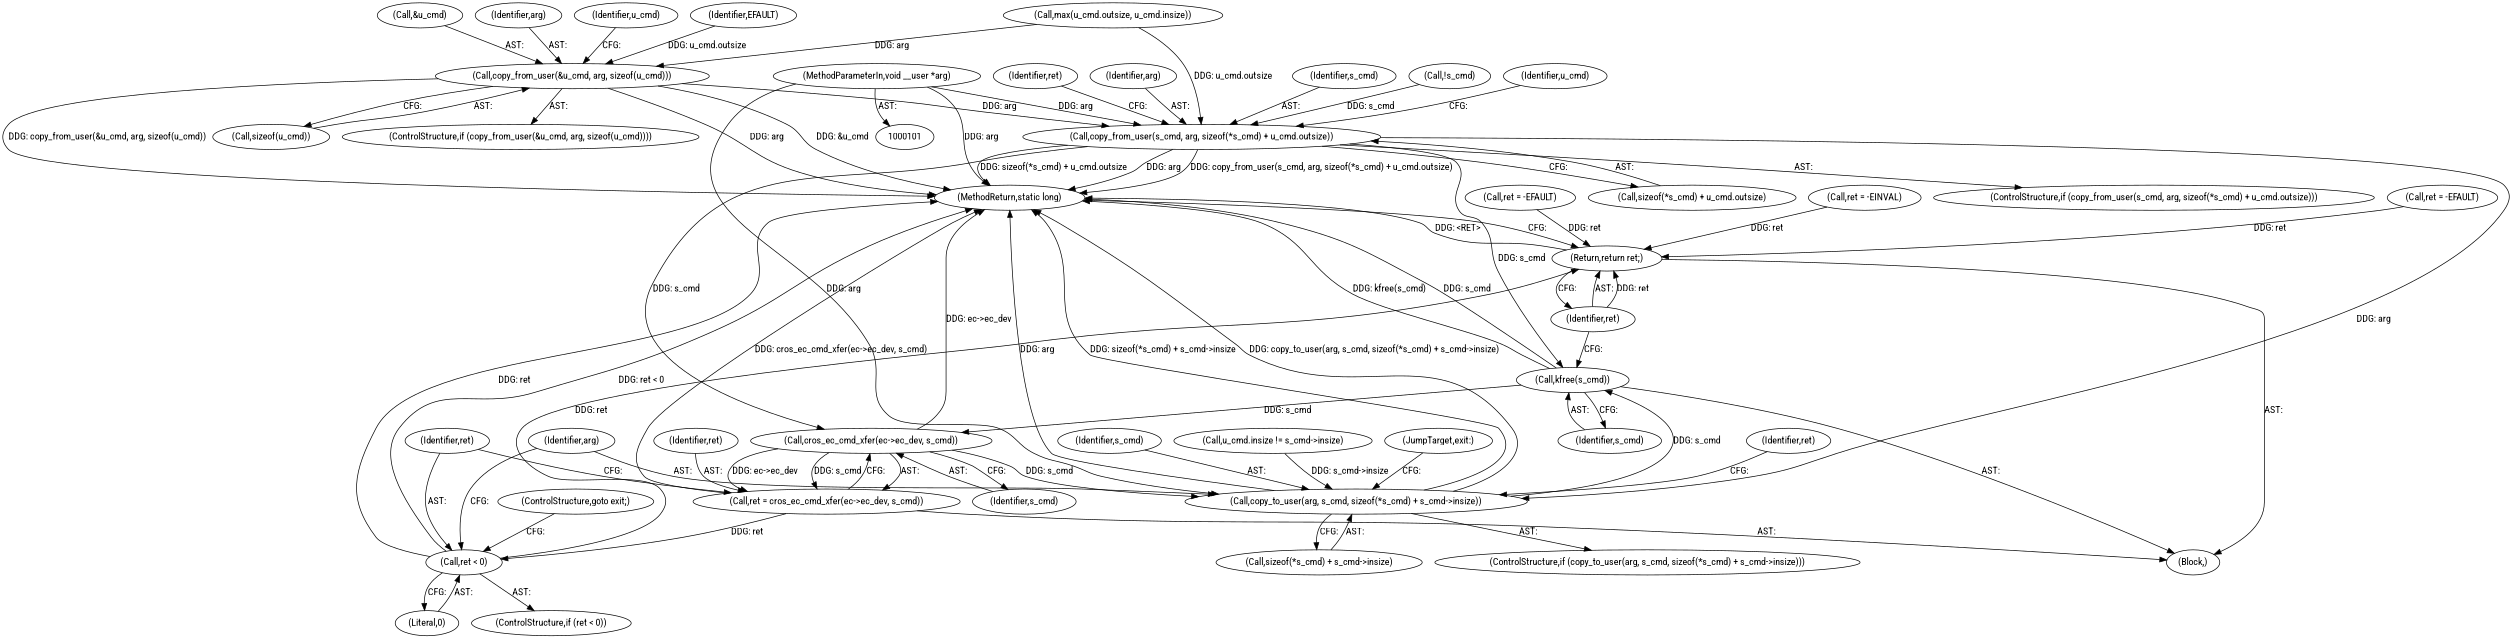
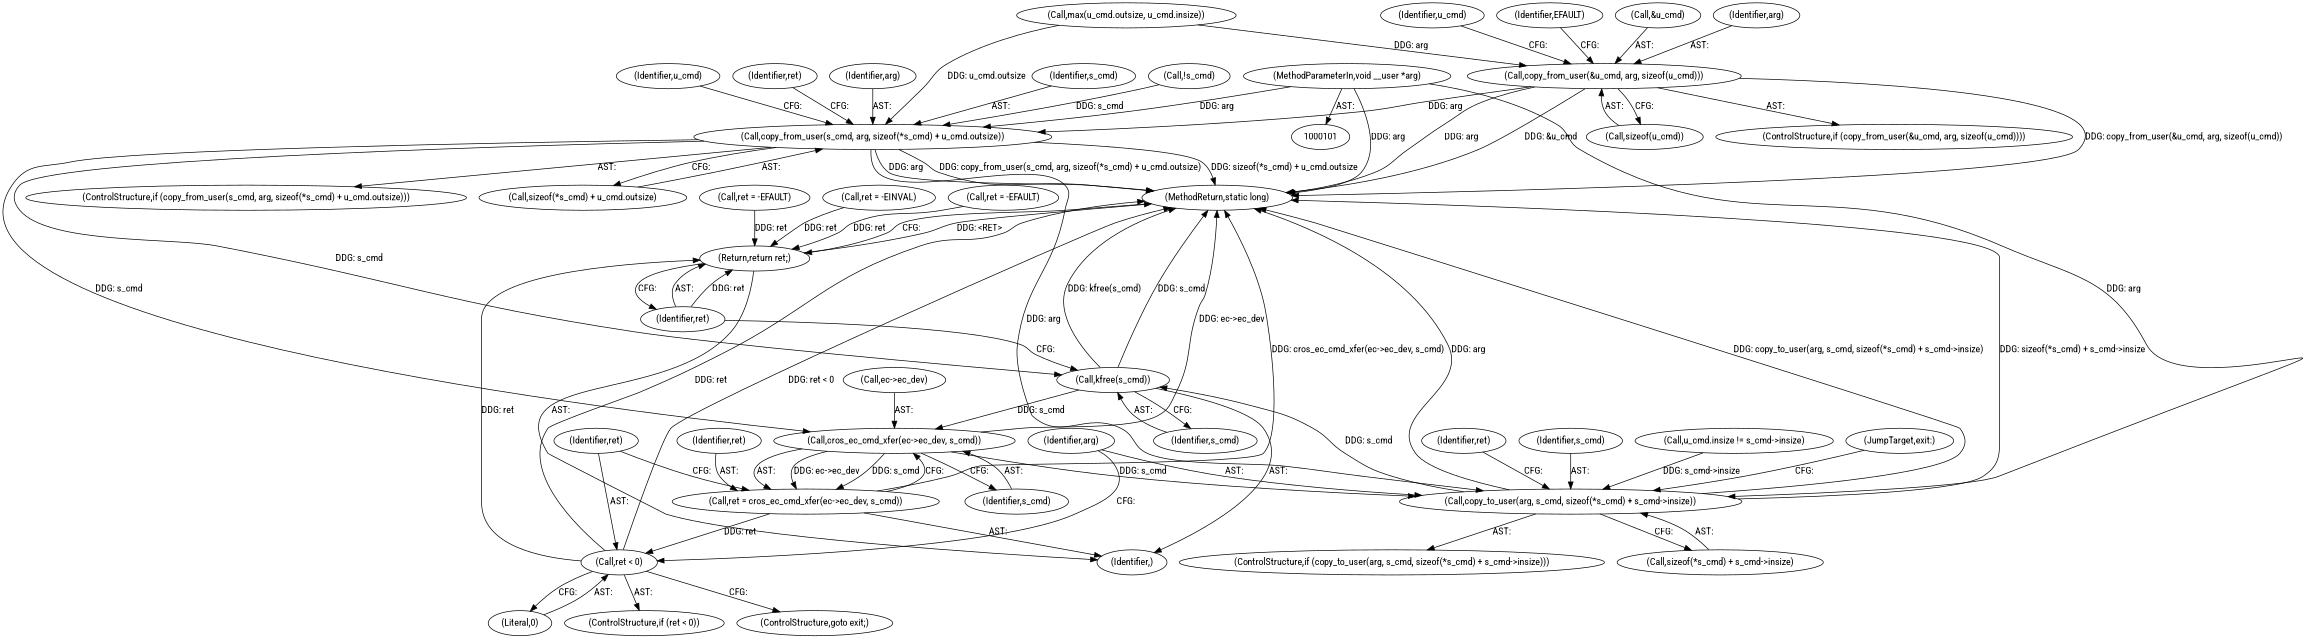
edge "(Identifier,EFAULT)" -> "(Call,copy_from_user(&u_cmd, arg, sizeof(u_cmd)))": label "DDG: u_cmd.outsize" -> "CFG: "
node "(Call,ec->ec_dev)": added
edge "(ControlStructure,goto exit;)" -> "(Call,ret < 0)": reversed
node "(Block,)": label "(Block,)" -> "(Identifier,)"
